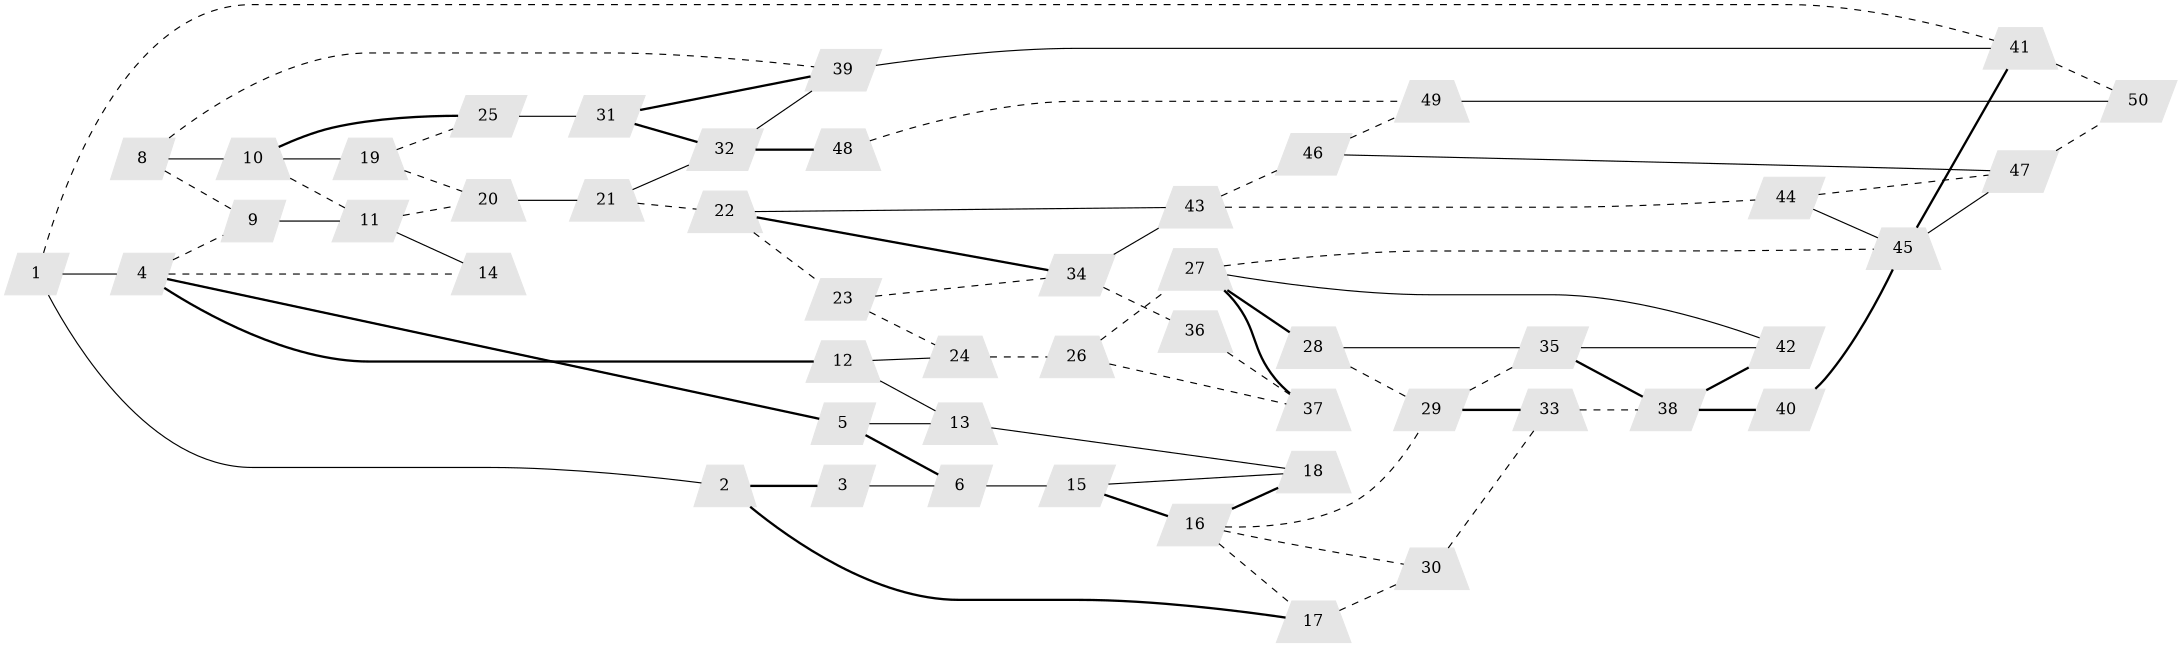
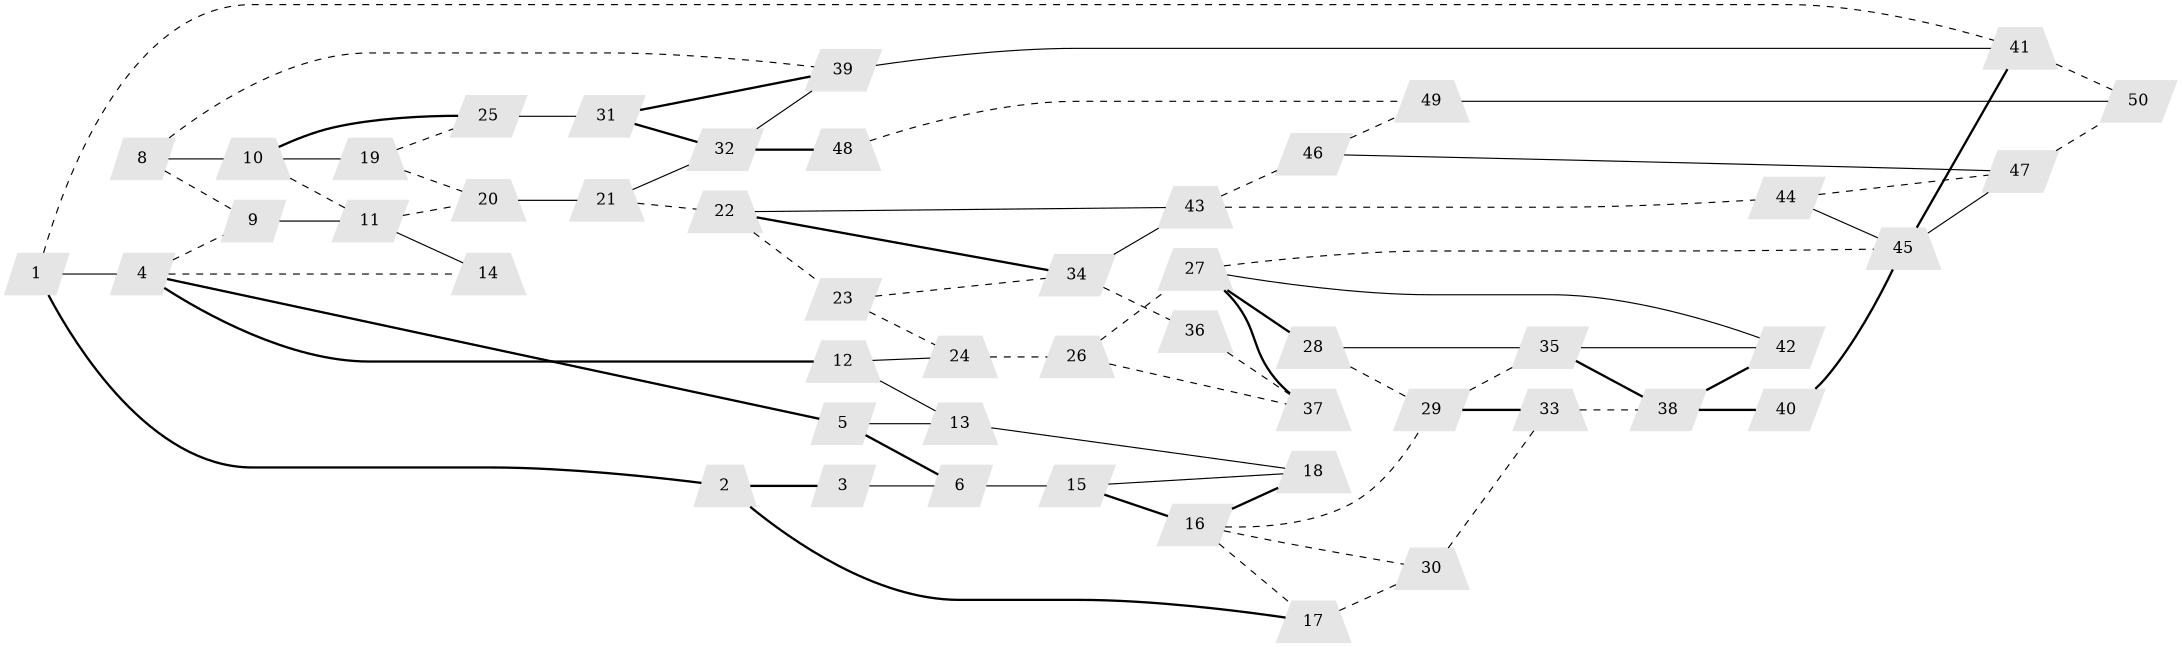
edge "1" -- "2": style solid -> bold
